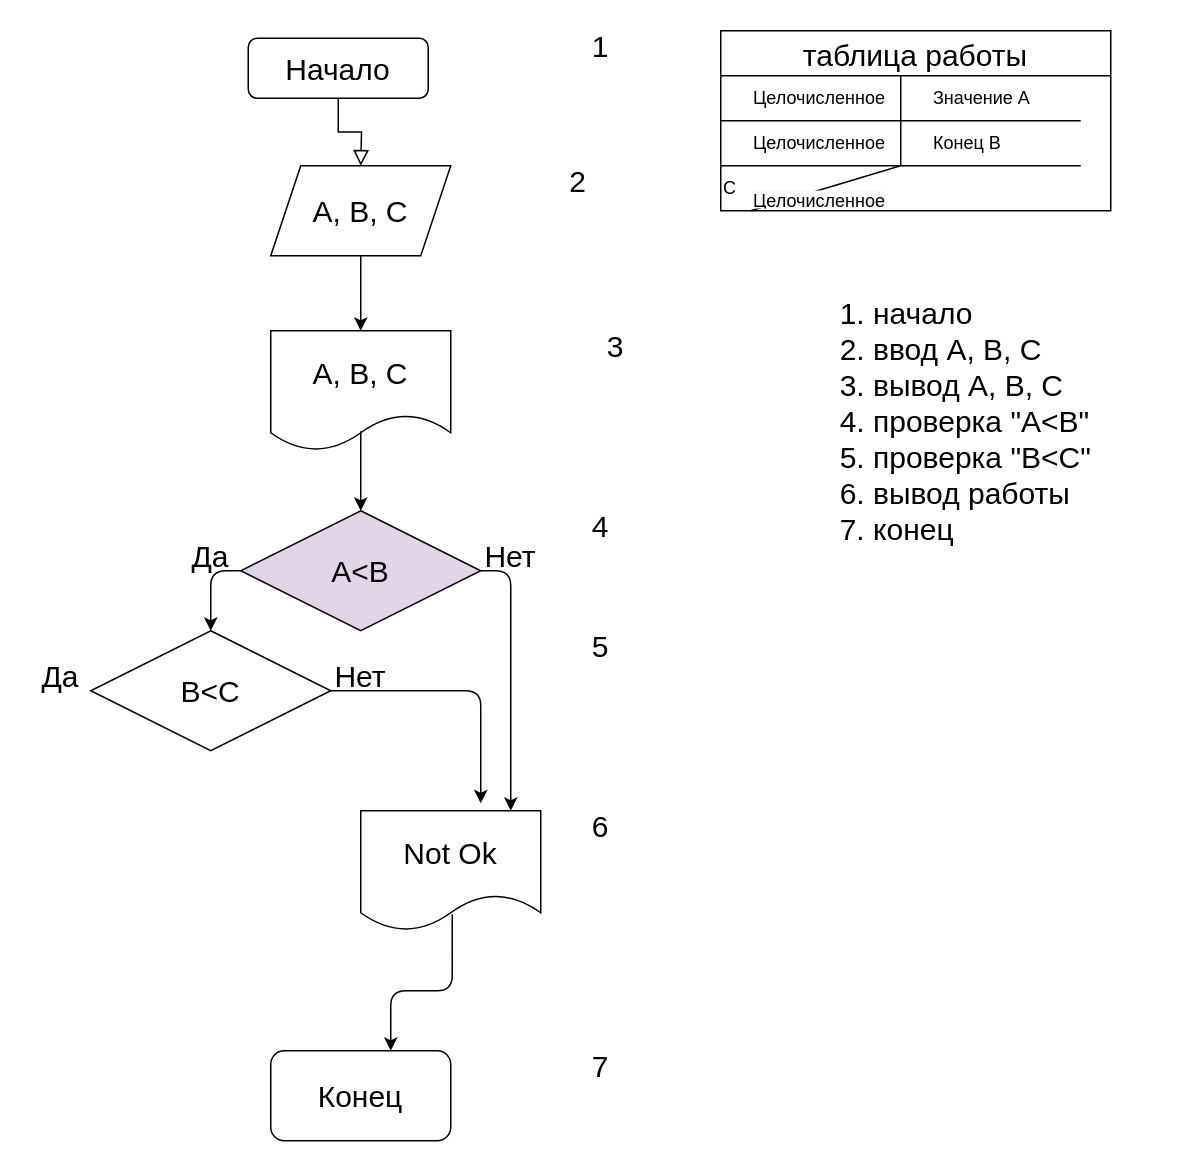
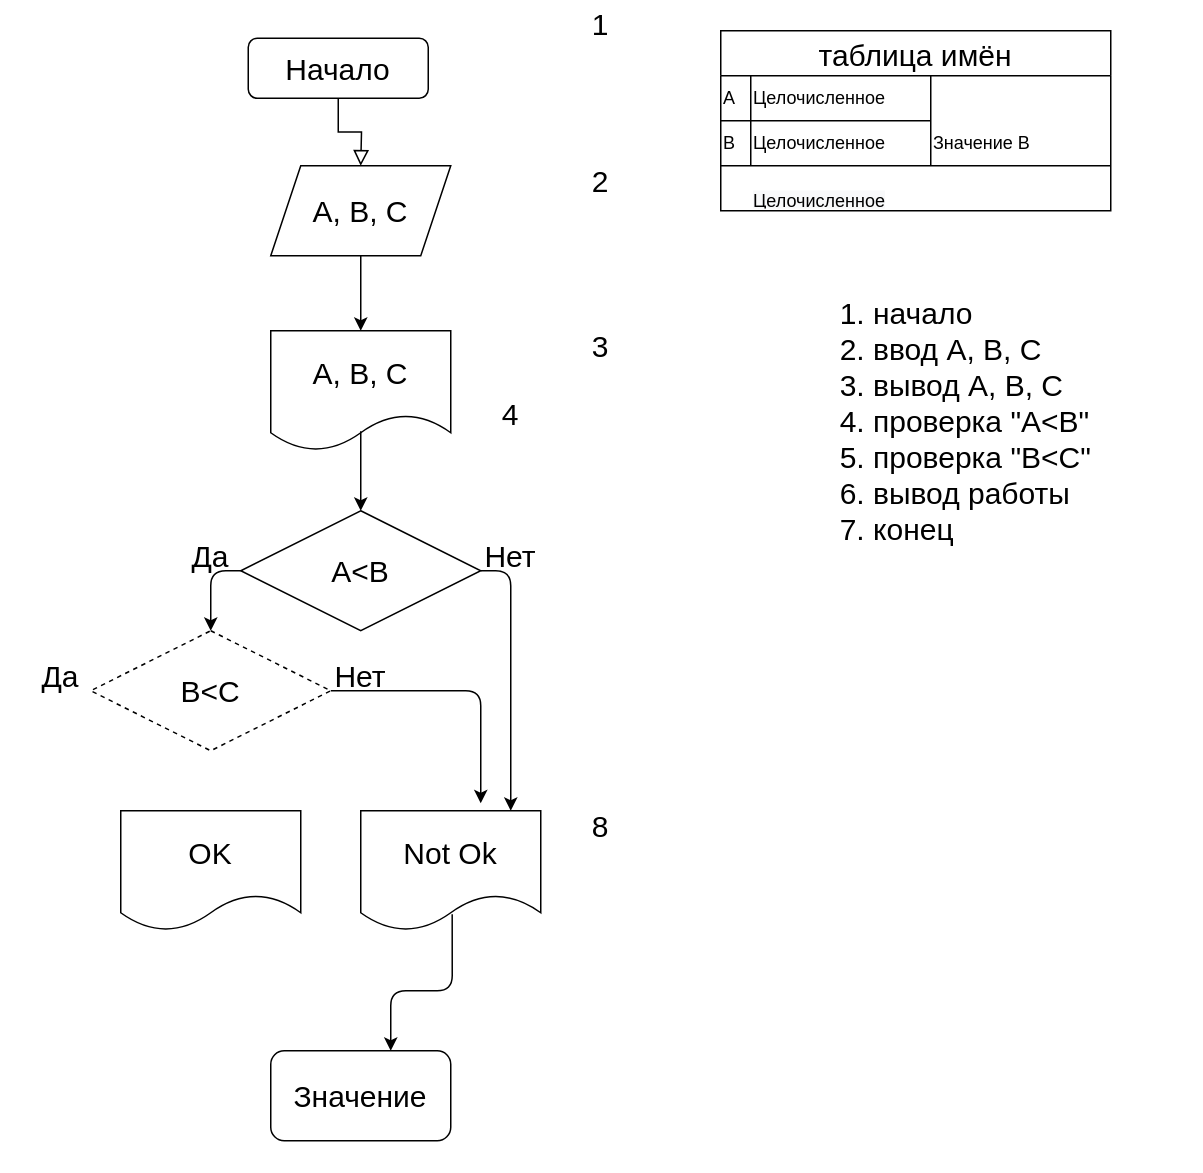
node "1": moved (601, 46) -> (601, 23)
node "таблица работы": label "таблица работы" -> "таблица имён"
node "A": added
node "Значение A": removed
node "B": added
node "Конец B": label "Конец B" -> "Значение B"
node "2": moved (578, 181) -> (601, 181)
node "C": removed
node "3": moved (616, 346) -> (601, 346)
node "4": moved (601, 526) -> (511, 413)
node "A<B": fillcolor #e1d5e7 -> #ffffff
node "5": removed
node "B<C": style solid -> dashed
node "6": label "6" -> "8"
node "OK": added
node "7": removed
node "Конец": label "Конец" -> "Значение"
